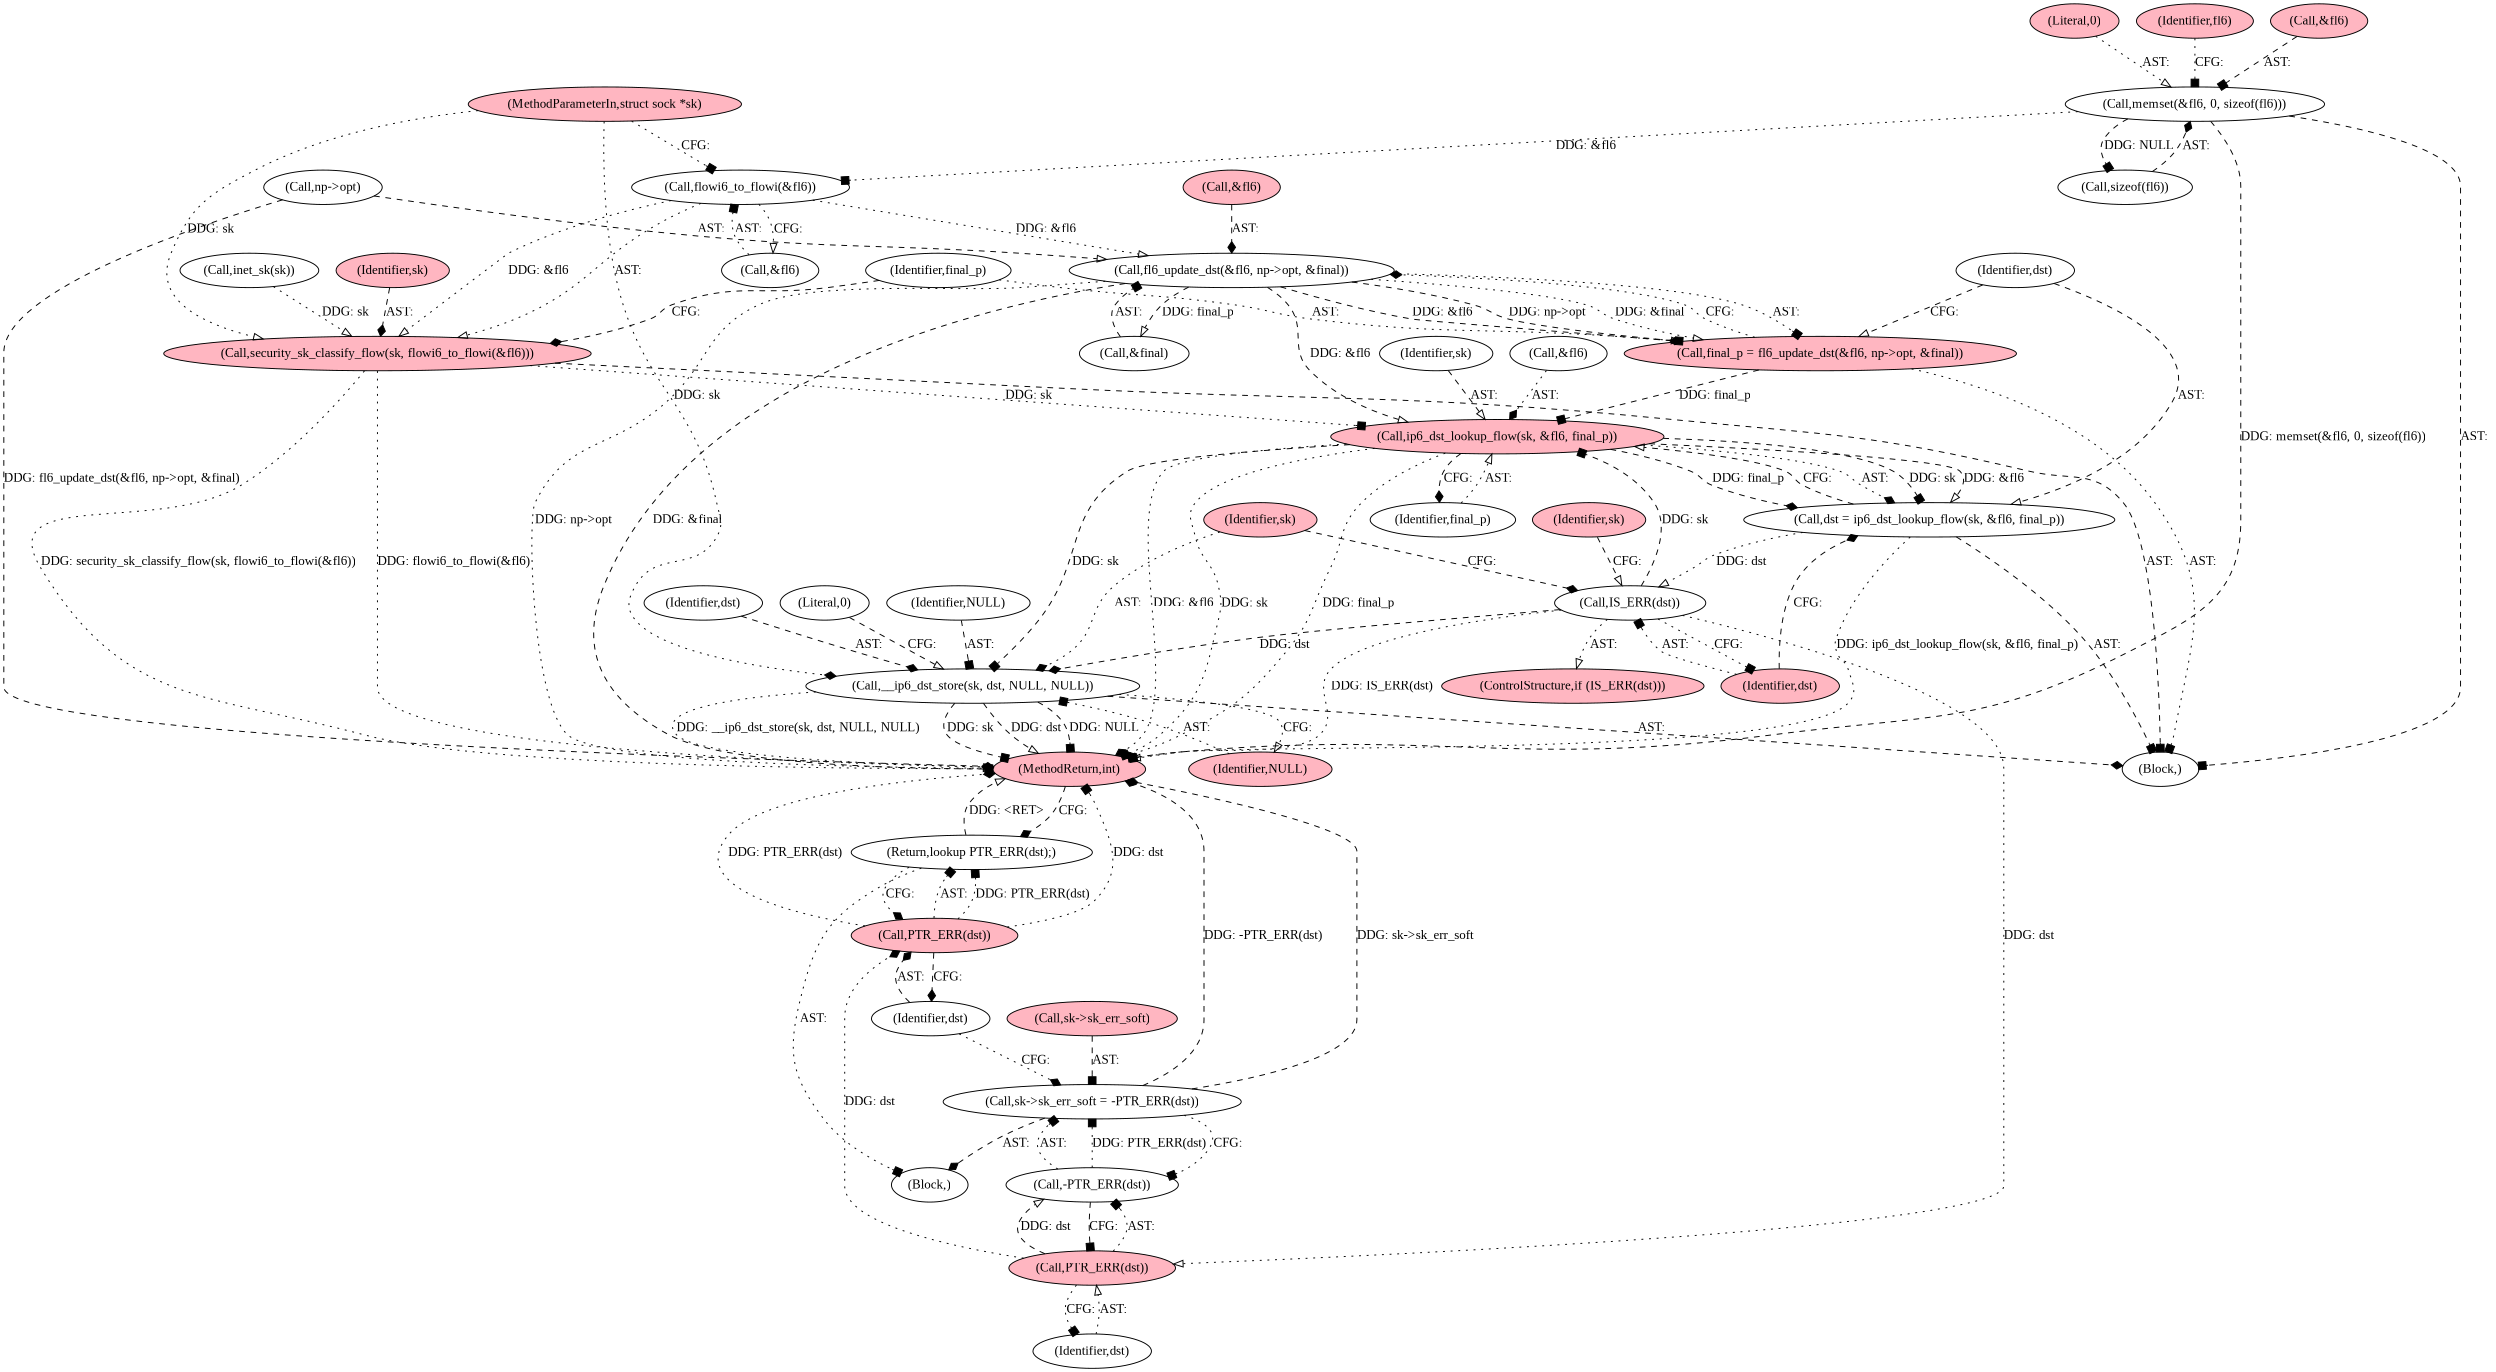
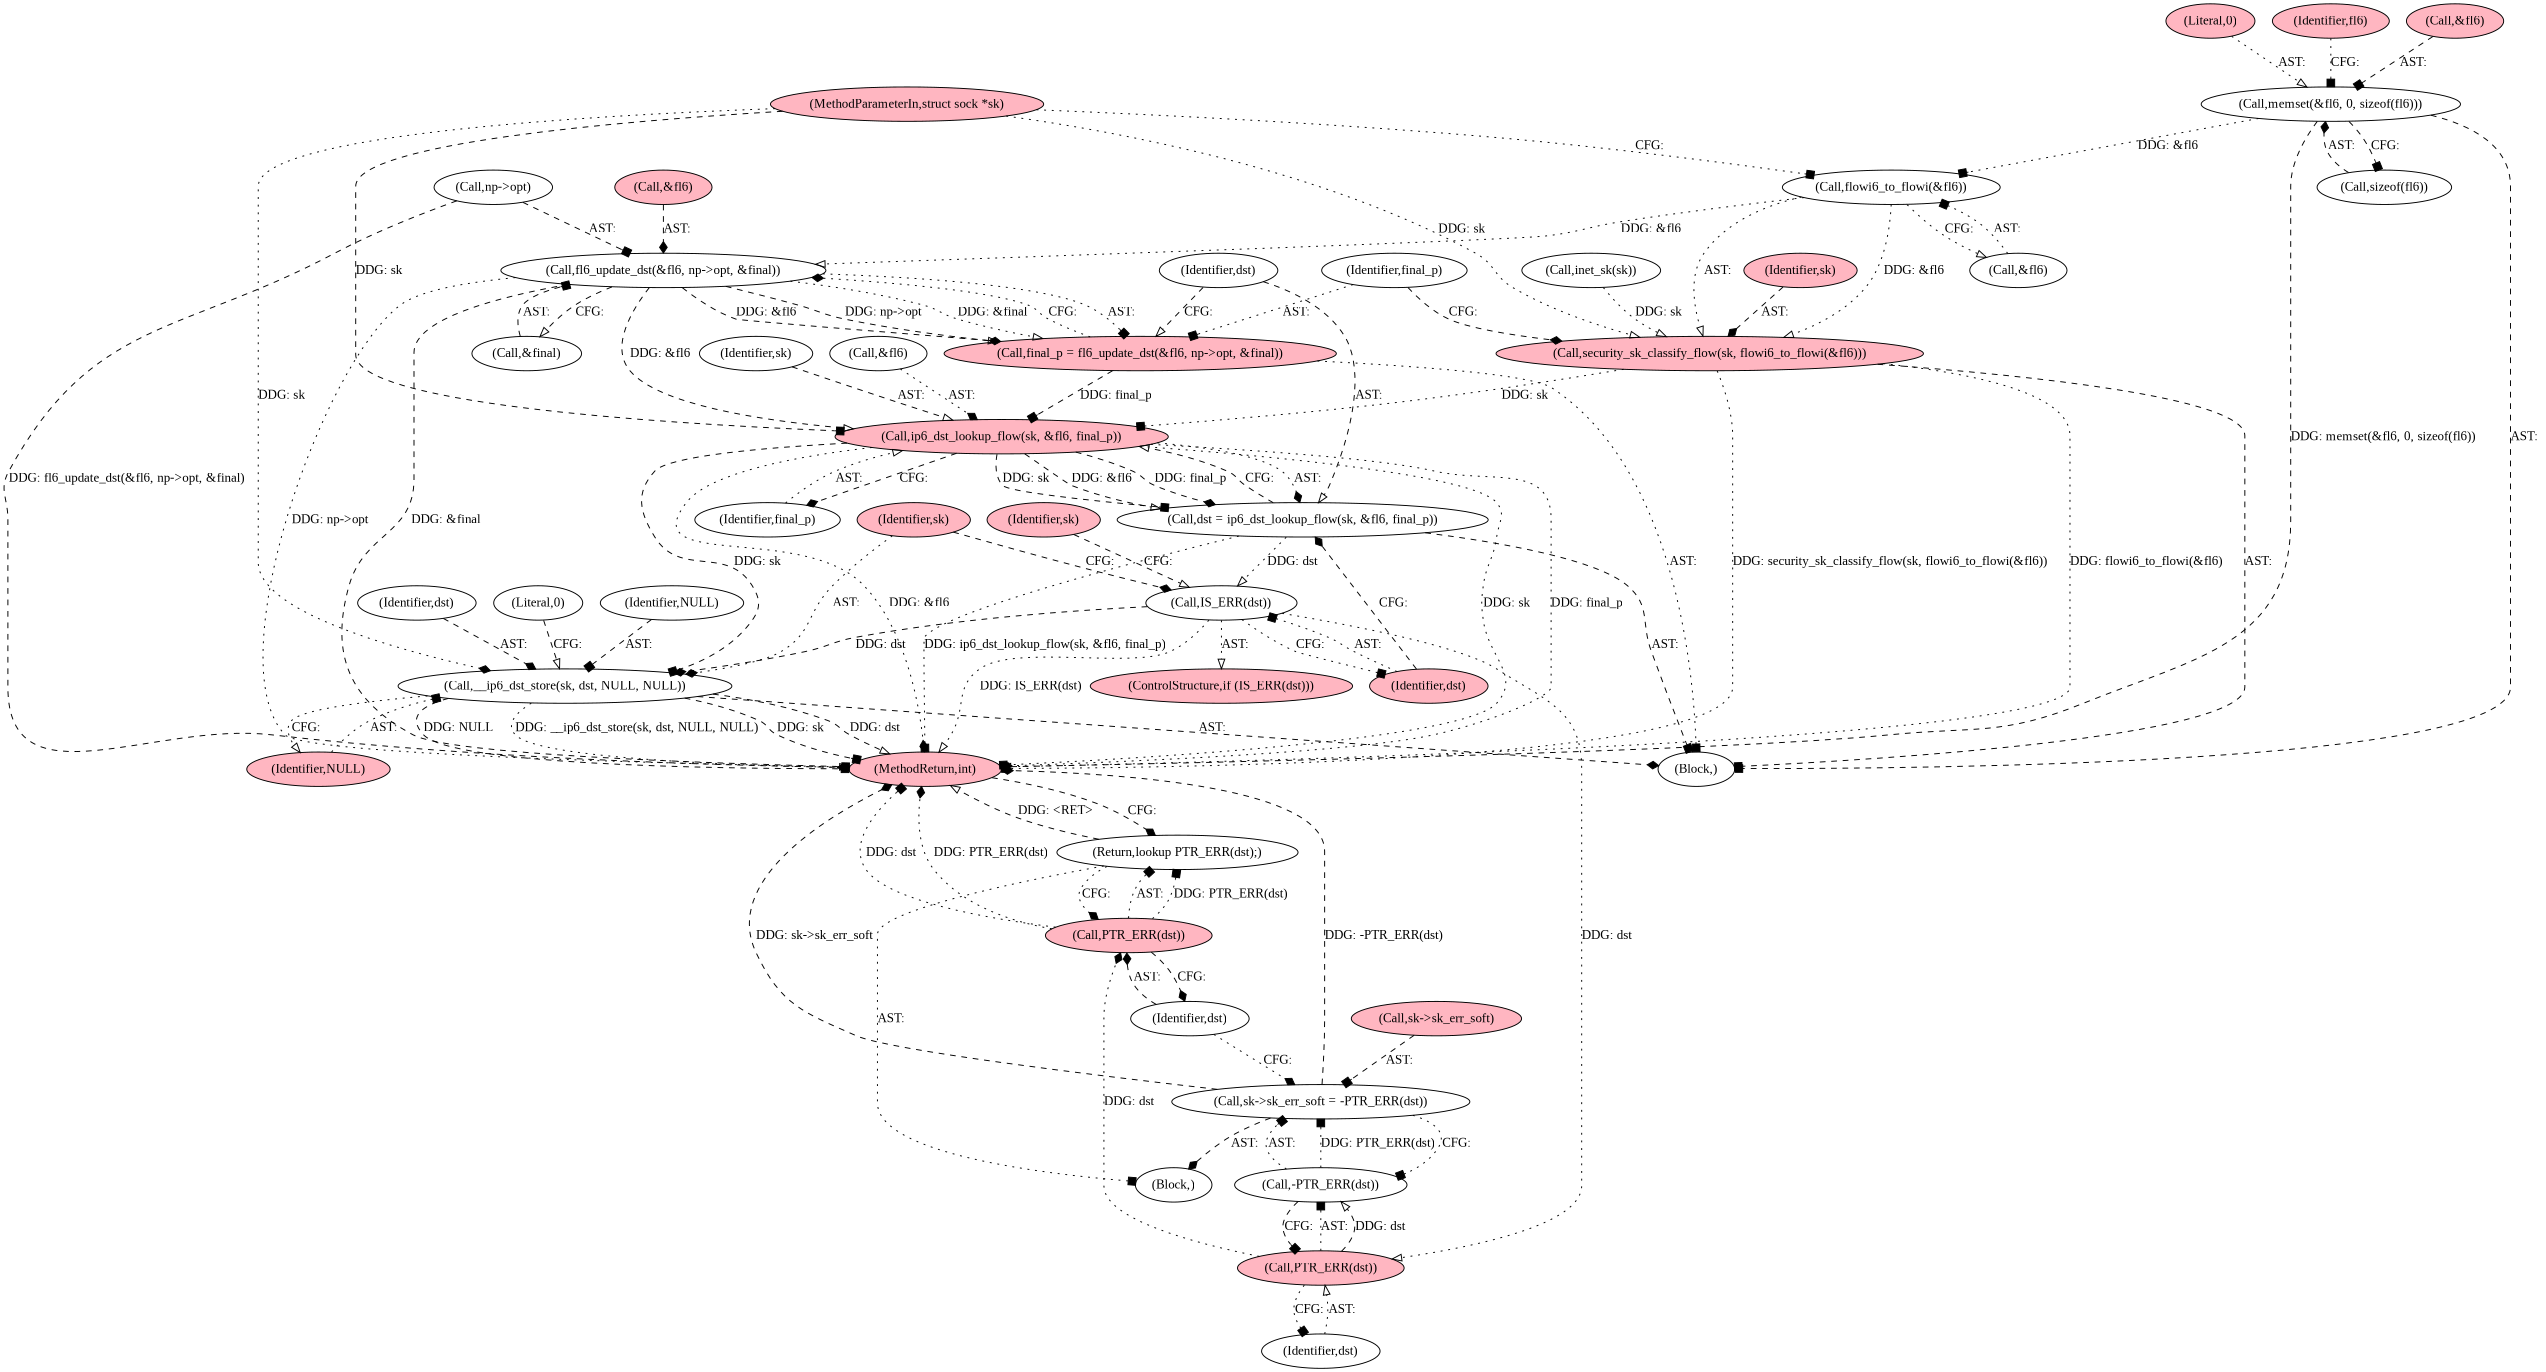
edge "(Call,memset(&fl6, 0, sizeof(fl6)))" -> "(Call,sizeof(fl6))": label "DDG: NULL" -> "CFG: "
edge "(Call,np->opt)" -> "(Call,fl6_update_dst(&fl6, np->opt, &final))": arrowhead onormal -> box
edge "(Call,fl6_update_dst(&fl6, np->opt, &final))" -> "(Call,&final)": label "DDG: final_p" -> "CFG: "
edge "(Call,IS_ERR(dst))" -> "(Call,ip6_dst_lookup_flow(sk, &fl6, final_p))": now "(MethodParameterIn,struct sock *sk)" -> "(Call,ip6_dst_lookup_flow(sk, &fl6, final_p))"
